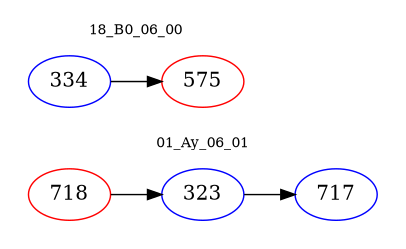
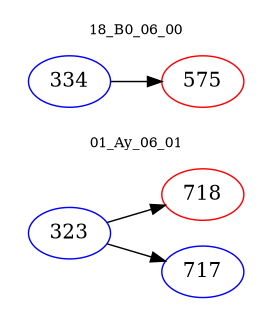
edge "718" -> "323": reversed
